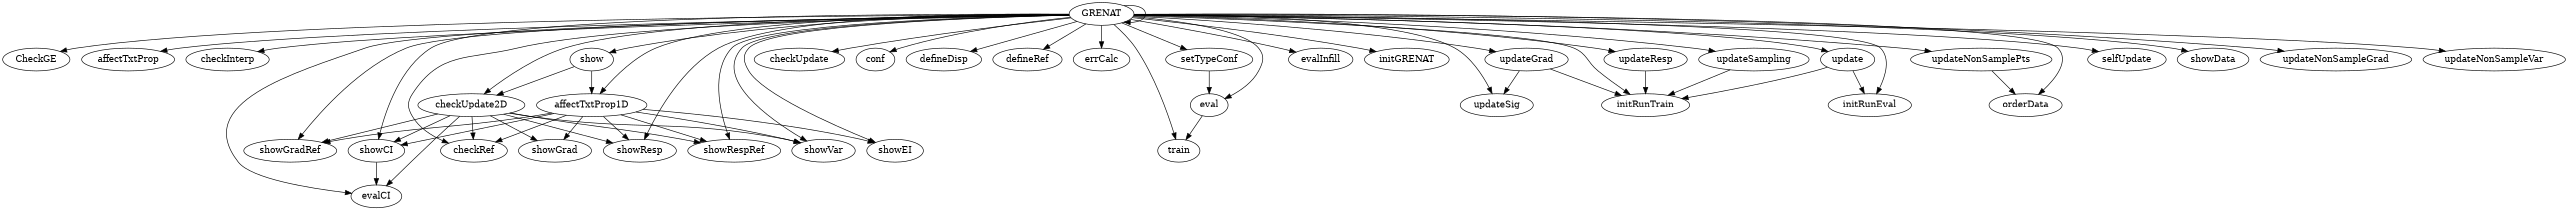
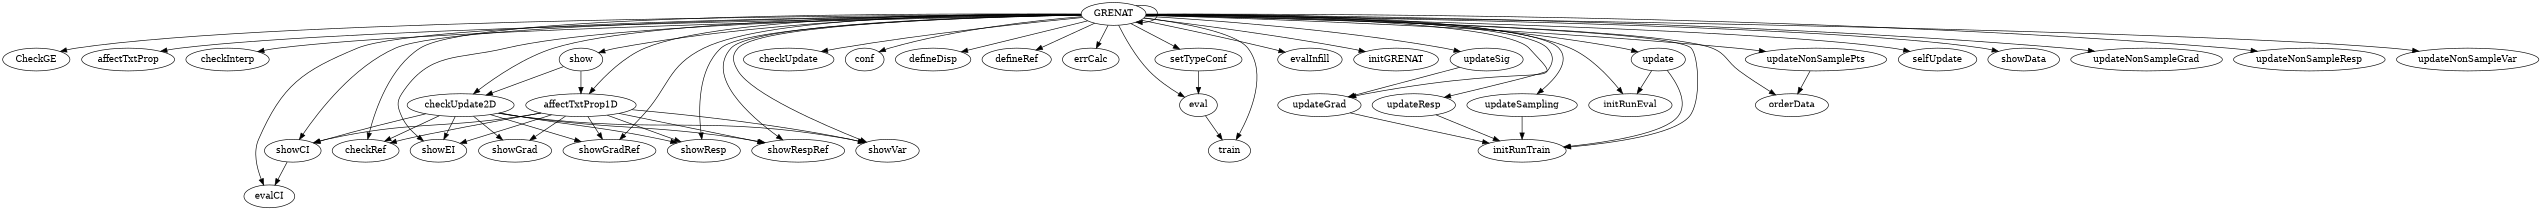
node "updateNonSampleResp": added
edge "updateGrad" -> "updateSig": reversed
edge "checkUpdate2D" -> "evalCI": now "checkUpdate2D" -> "showEI"
